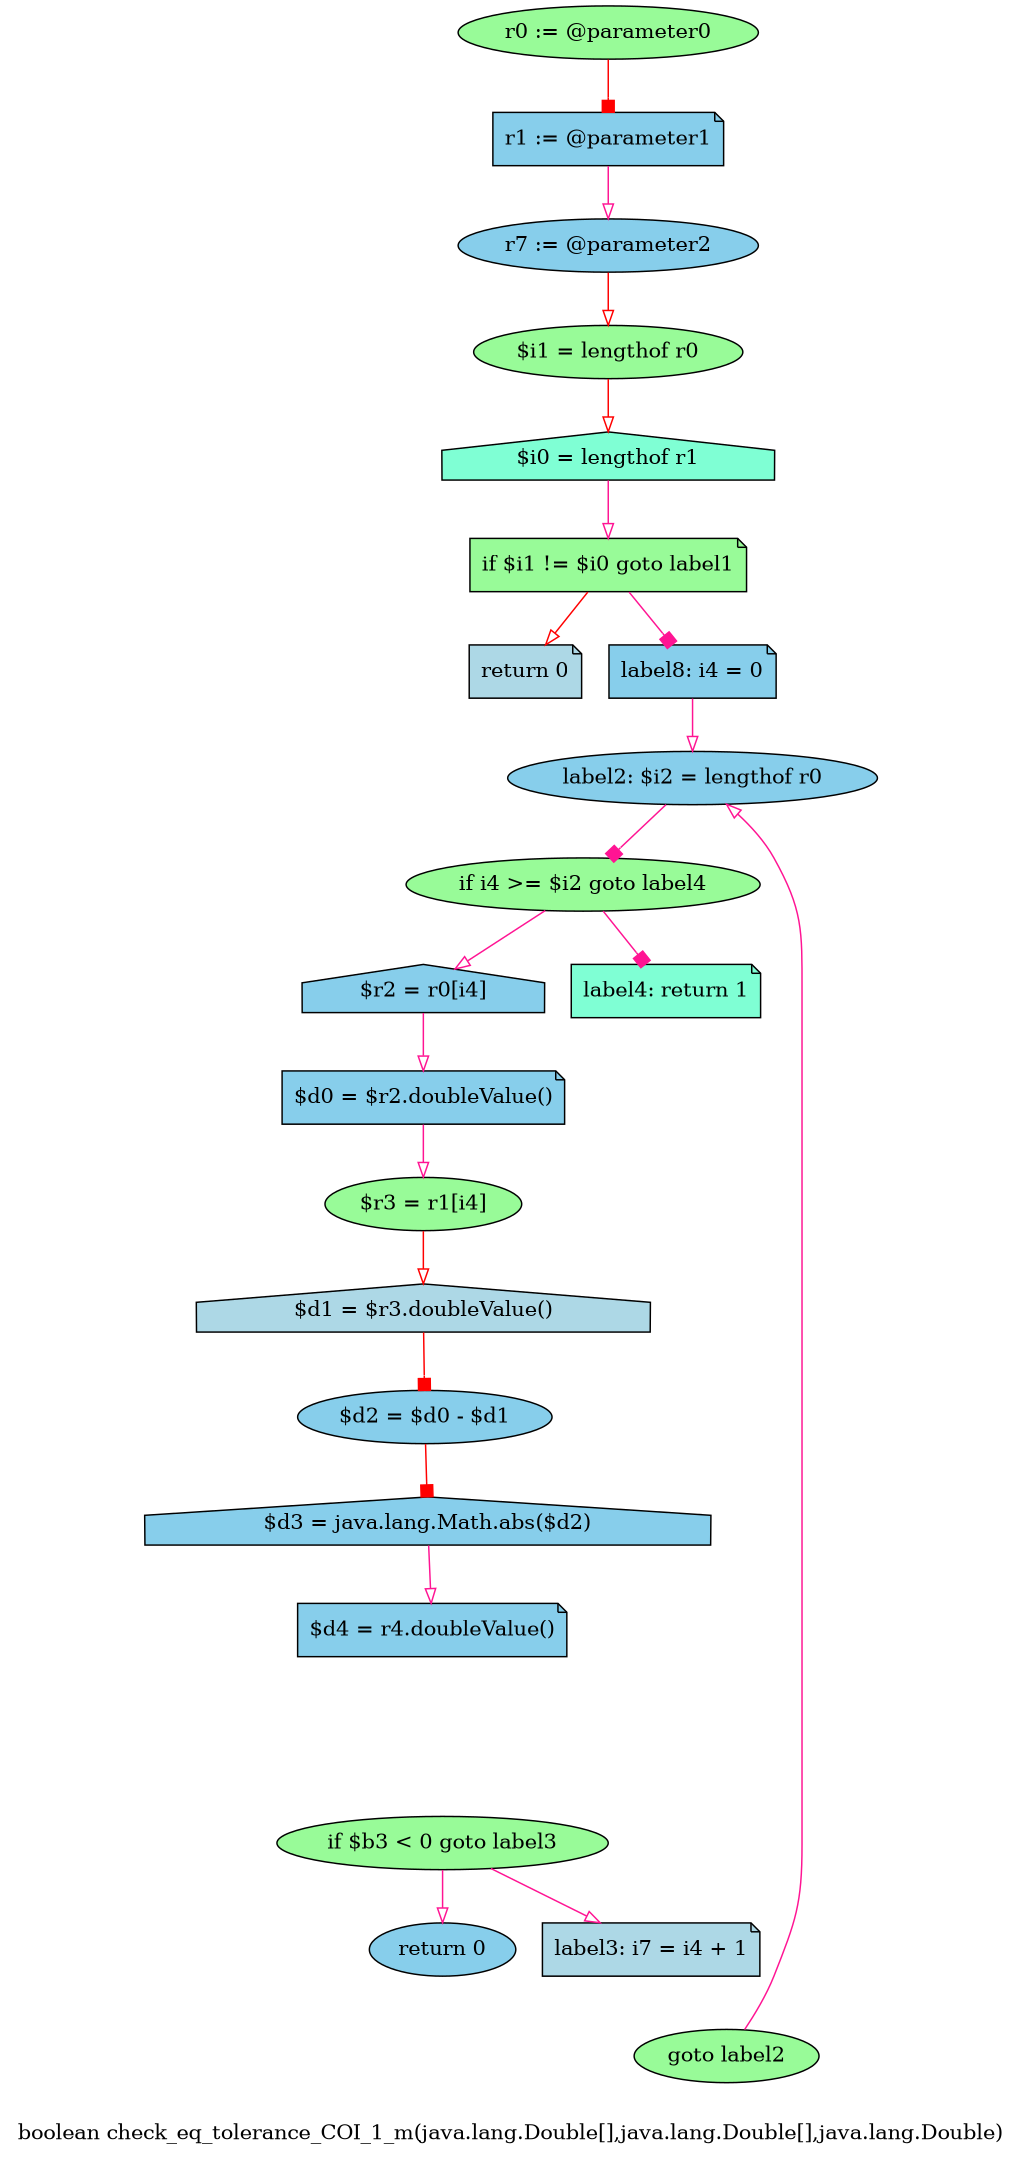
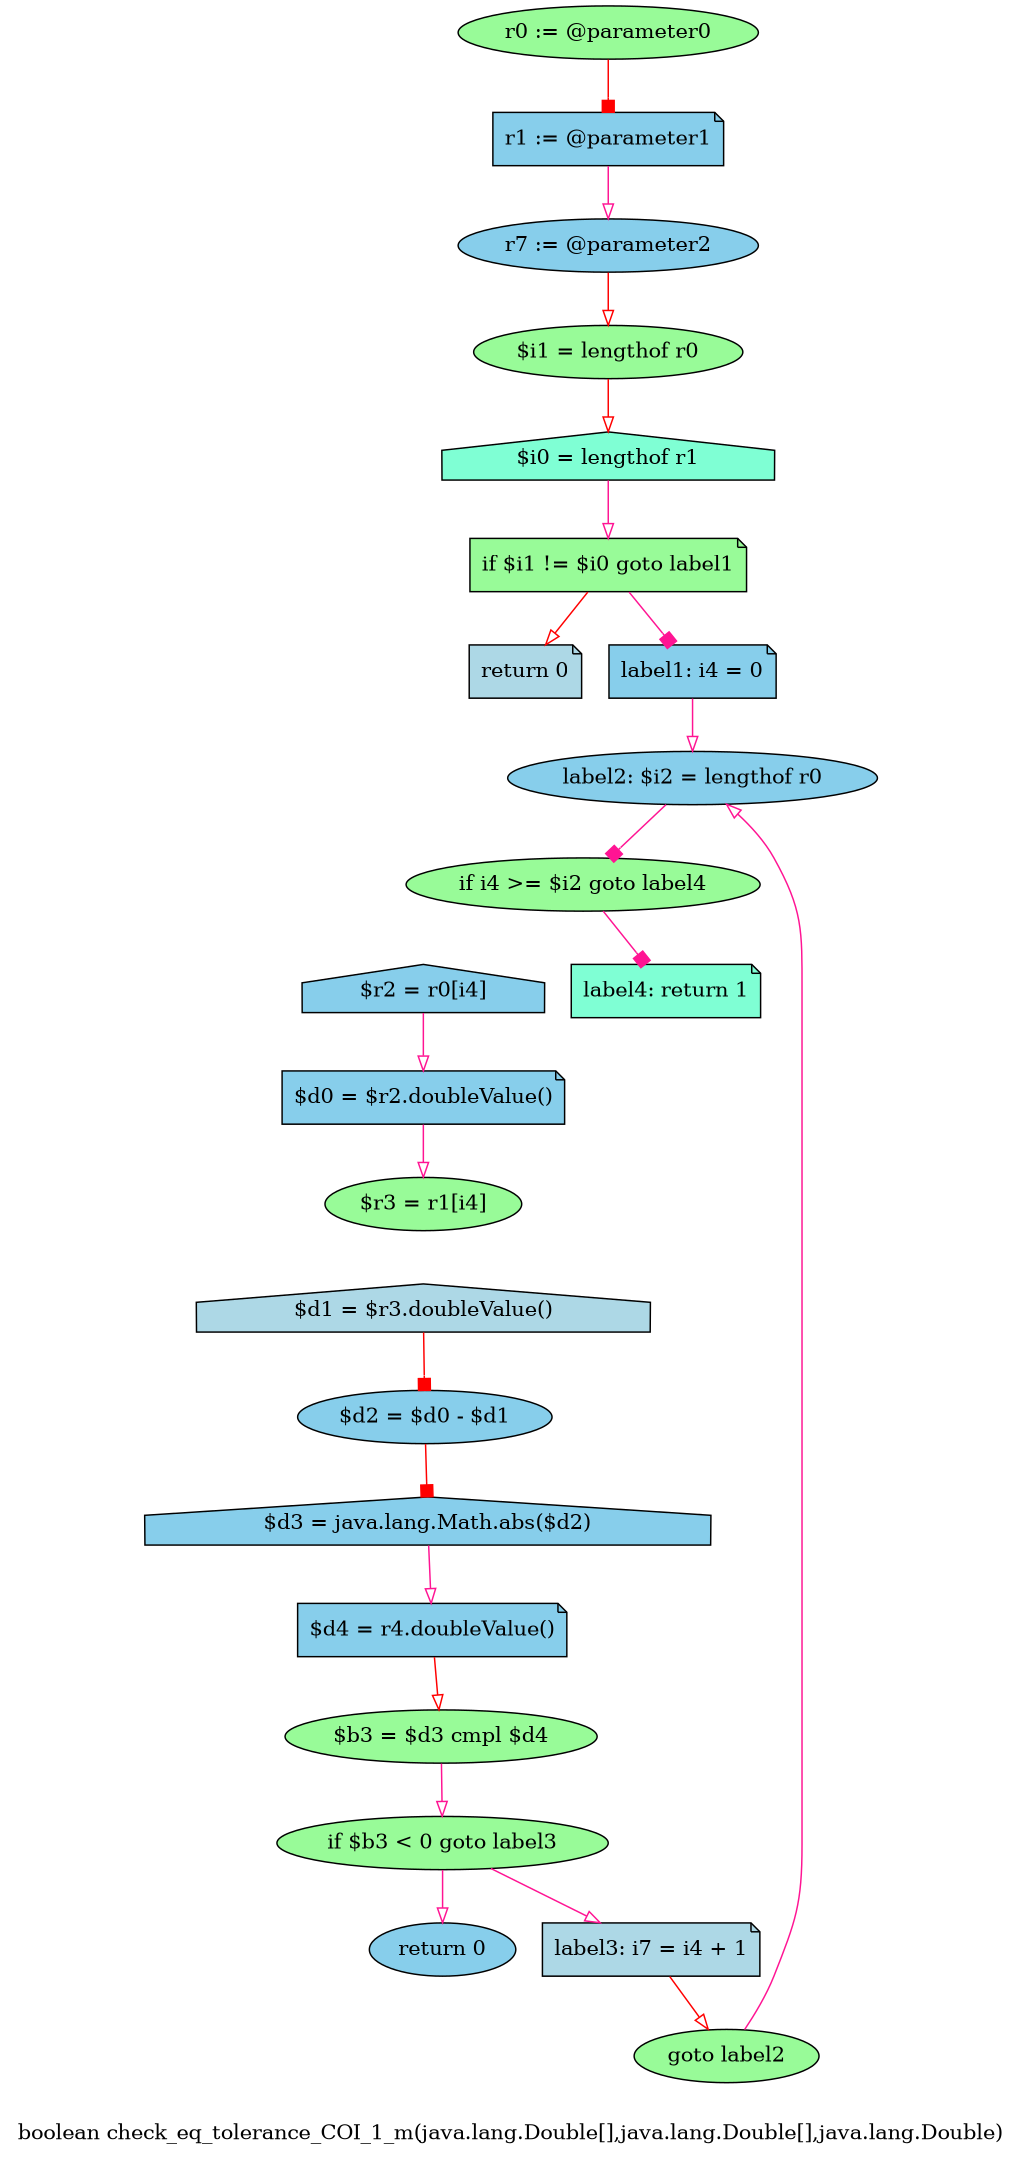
node "label8: i4 = 0": label "label8: i4 = 0" -> "label1: i4 = 0"
edge "if i4 >= $i2 goto label4" -> "$r2 = r0[i4]": removed
edge "$r3 = r1[i4]" -> "$d1 = $r3.doubleValue()": removed
node "$b3 = $d3 cmpl $d4": added
edge "label3: i7 = i4 + 1" -> "goto label2": added
